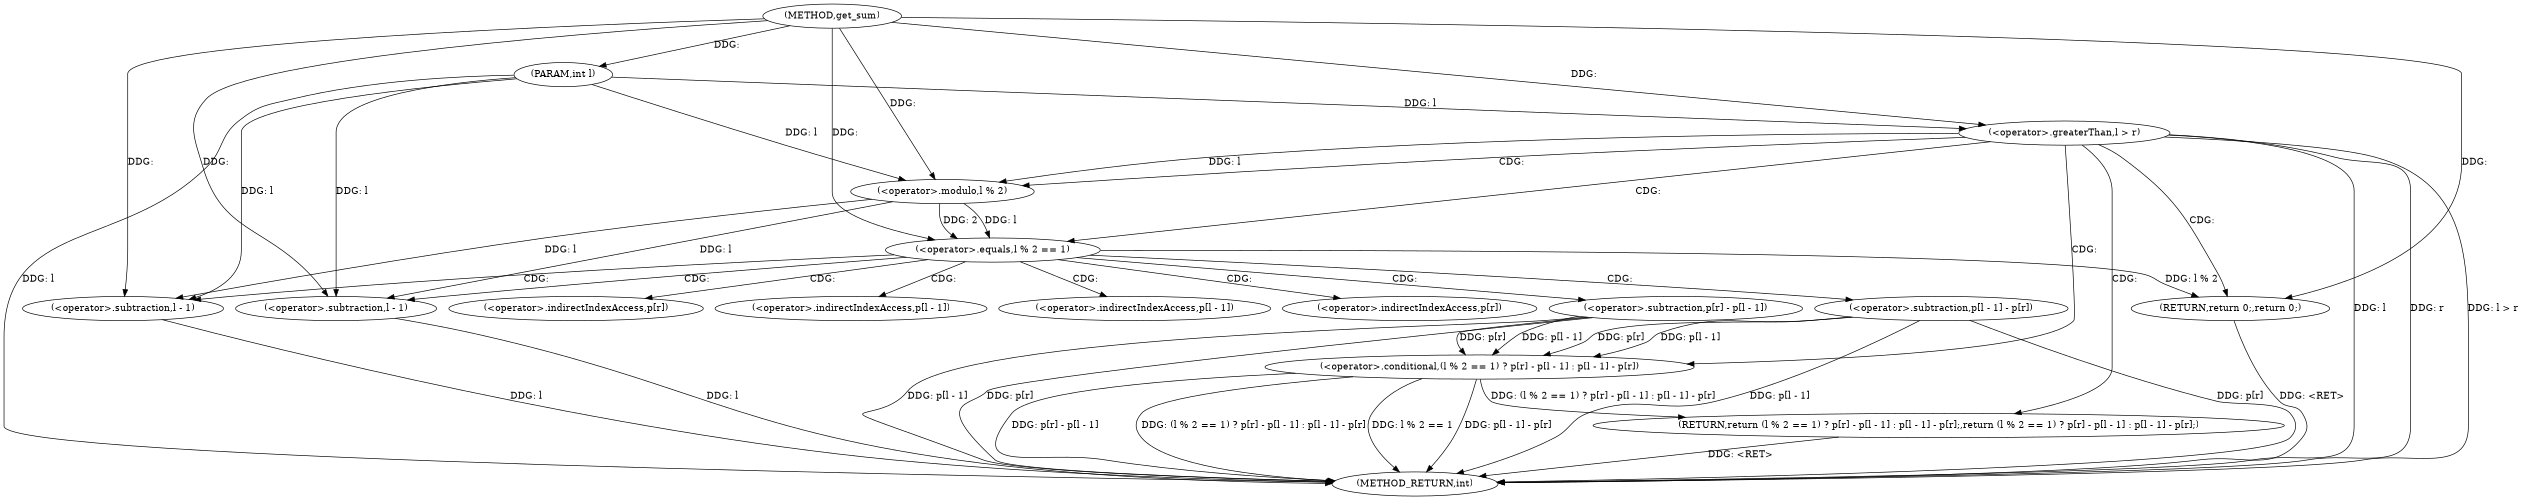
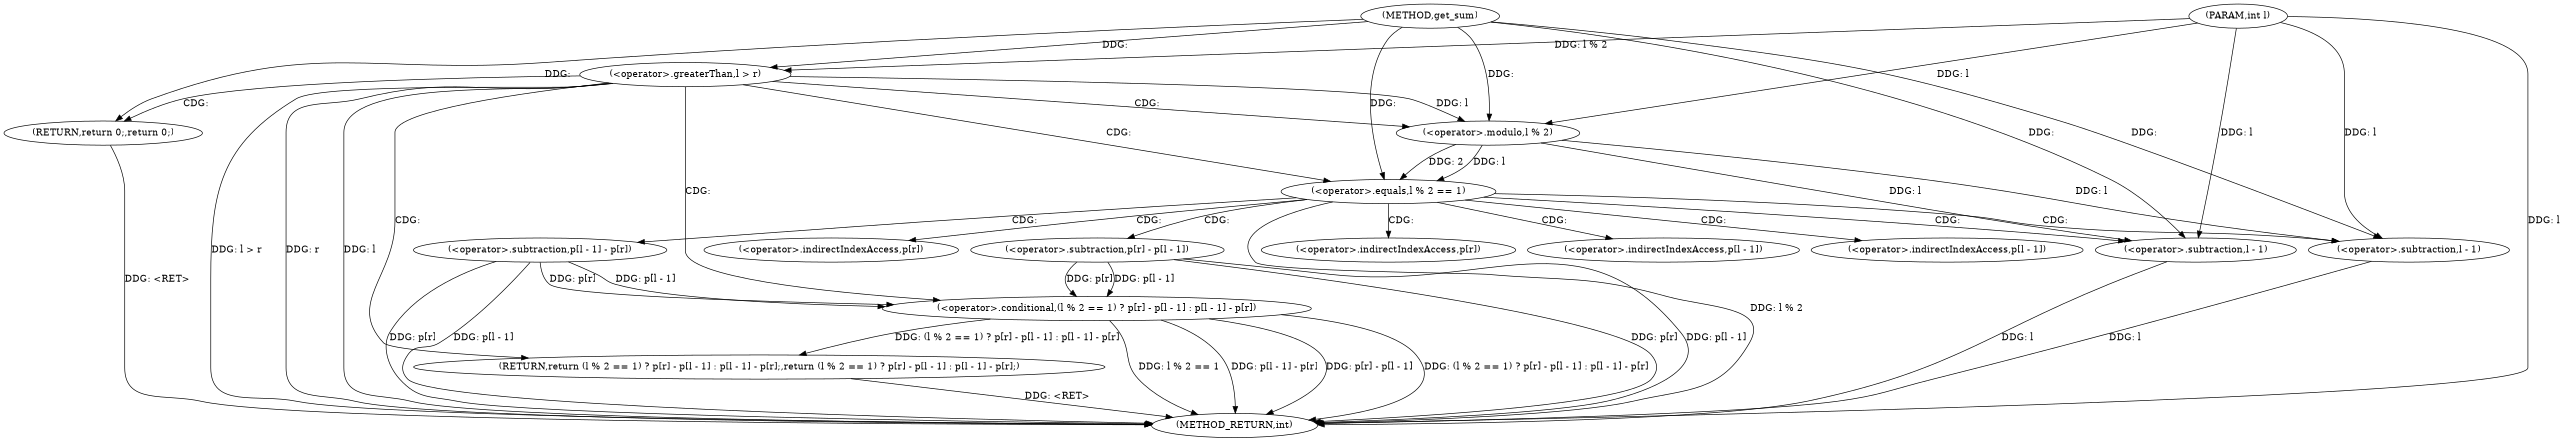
edge "(METHOD,get_sum)" -> "(PARAM,int l)": removed, label "DDG:"
edge "(PARAM,int l)" -> "(<operator>.greaterThan,l > r)": label "DDG: l" -> "DDG: l % 2"
edge "(<operator>.equals,l % 2 == 1)" -> "(RETURN,return 0;,return 0;)": now "(<operator>.equals,l % 2 == 1)" -> "(METHOD_RETURN,int)"
